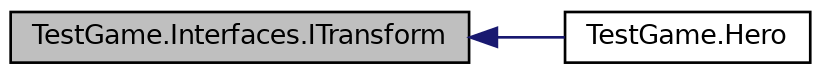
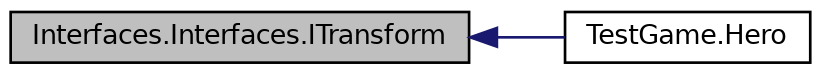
node "TestGame.Interfaces.ITransform": label "TestGame.Interfaces.ITransform" -> "Interfaces.Interfaces.ITransform"
